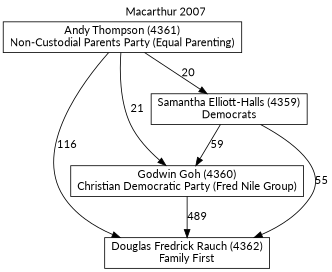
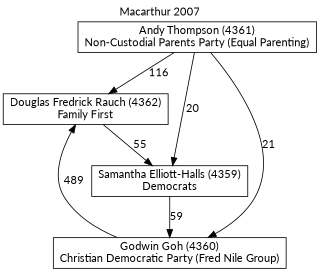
edge "Samantha Elliott-Halls (4359) Democrats" -> "Douglas Fredrick Rauch (4362) Family First": reversed
